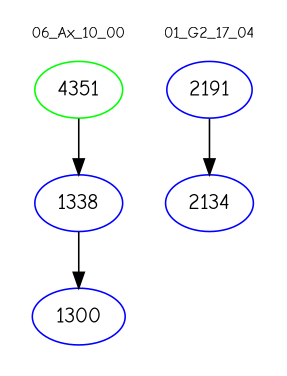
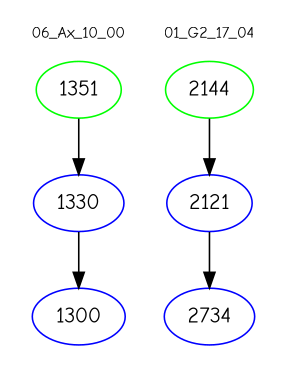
node "4351": label "4351" -> "1351"
node "2144": added
node "2191": label "2191" -> "2121"
node "1338": label "1338" -> "1330"
node "2134": label "2134" -> "2734"
